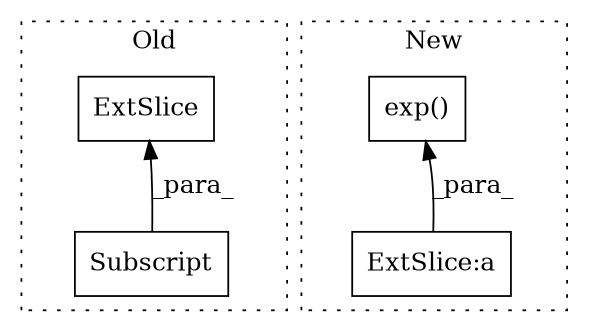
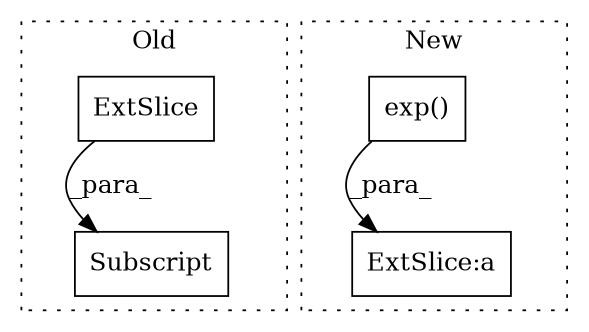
edge "Subscript" -> "ExtSlice": reversed
edge "ExtSlice:a" -> "exp()": reversed
